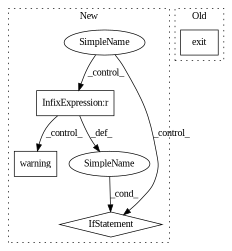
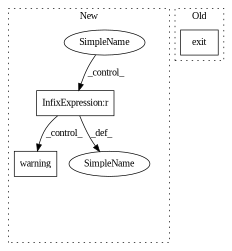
node "IfStatement": removed
